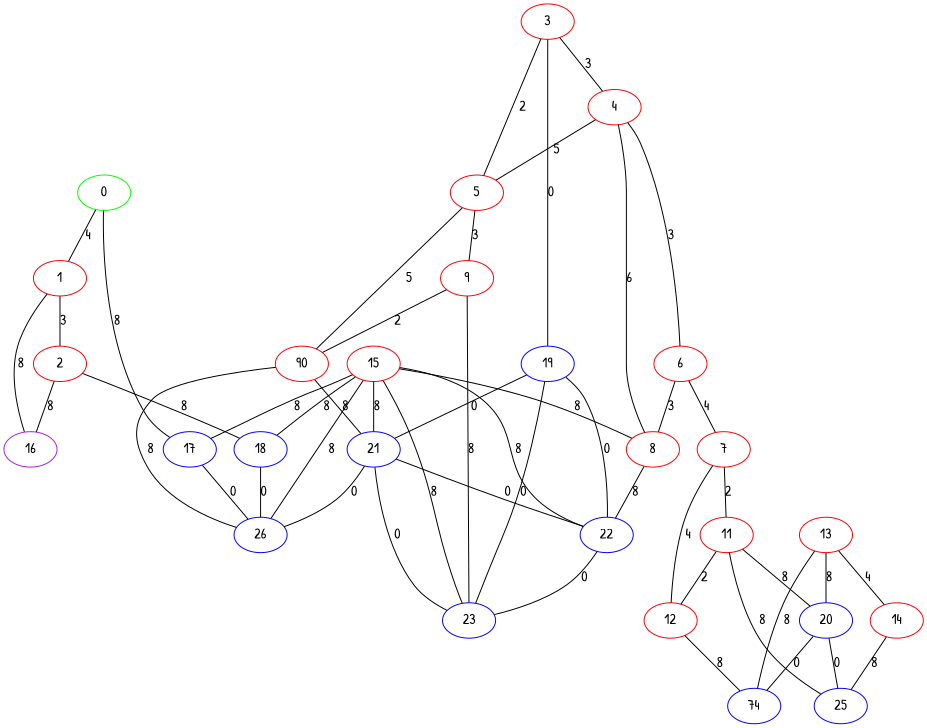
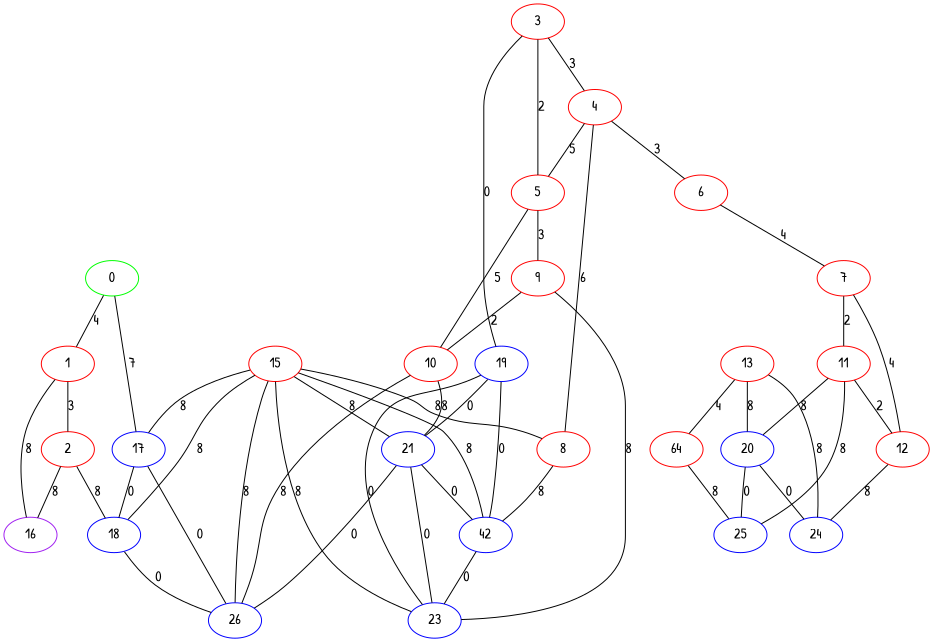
edge "0" -- "17": label "8" -> "7"
node "90": label "90" -> "10"
edge "6" -- "8": removed, label "3"
edge "17" -- "18": added, label "0"
node "22": label "22" -> "42"
node "14": label "14" -> "64"
node "74": label "74" -> "24"
